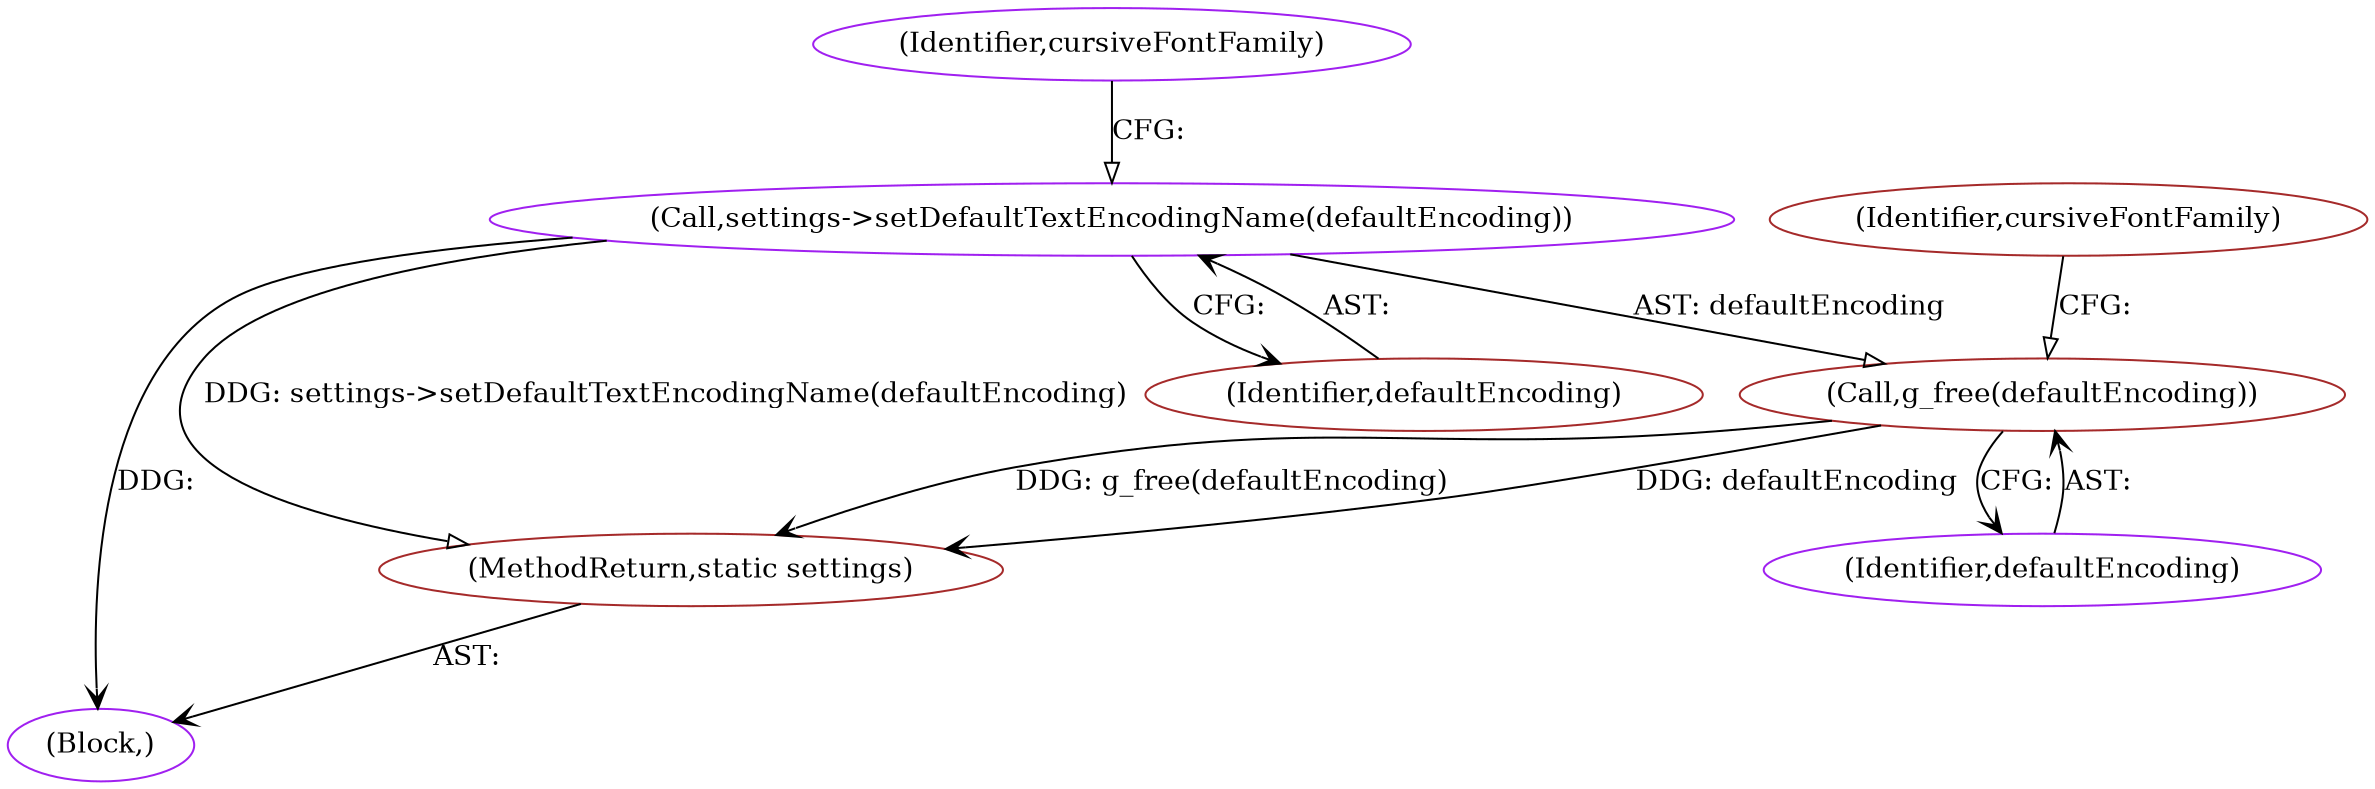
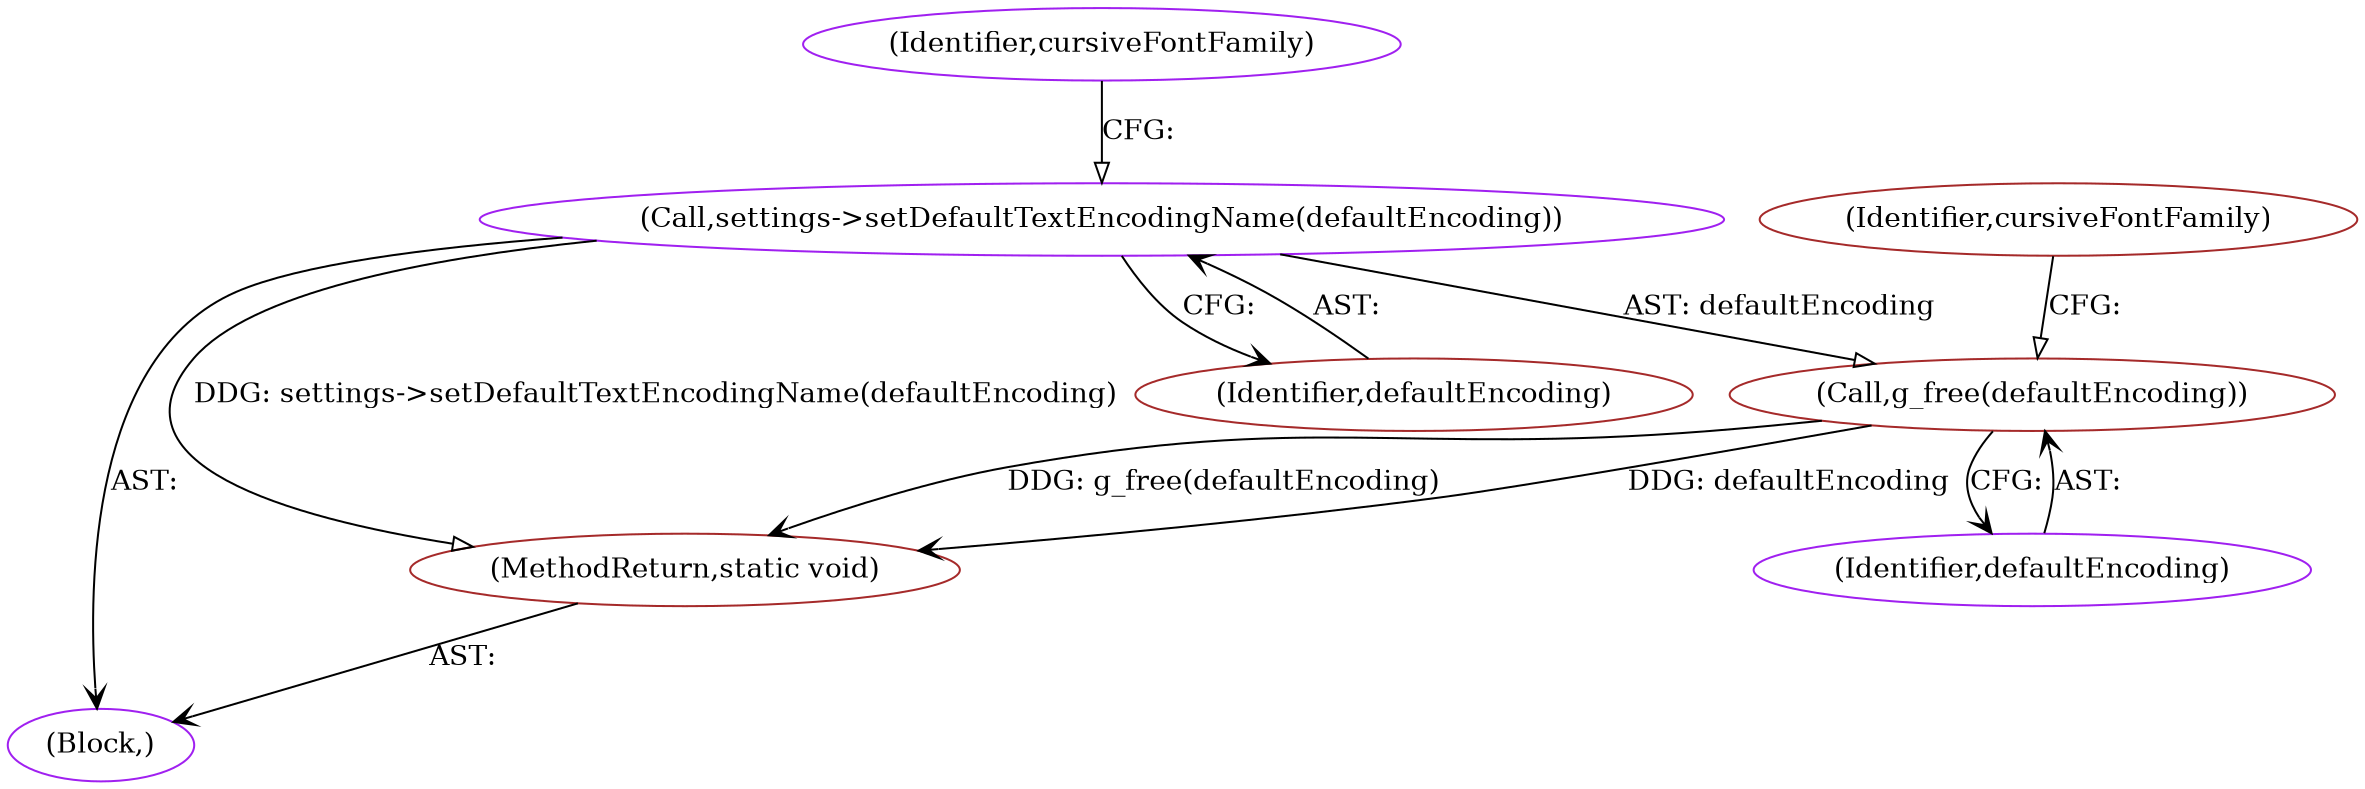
edge "(Call,settings->setDefaultTextEncodingName(defaultEncoding))" -> "(Block,)": label "DDG: " -> "AST: "
node "(MethodReturn,static settings)": label "(MethodReturn,static settings)" -> "(MethodReturn,static void)"
